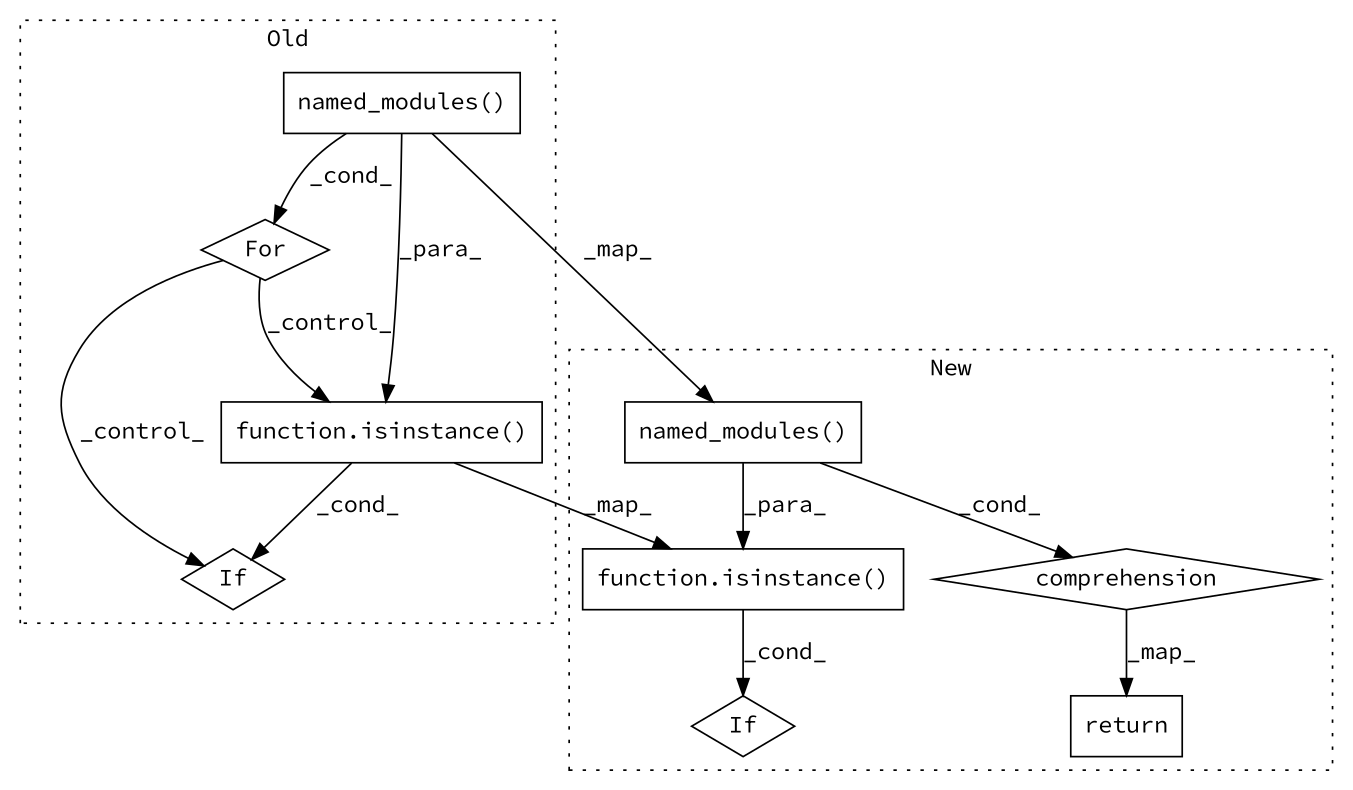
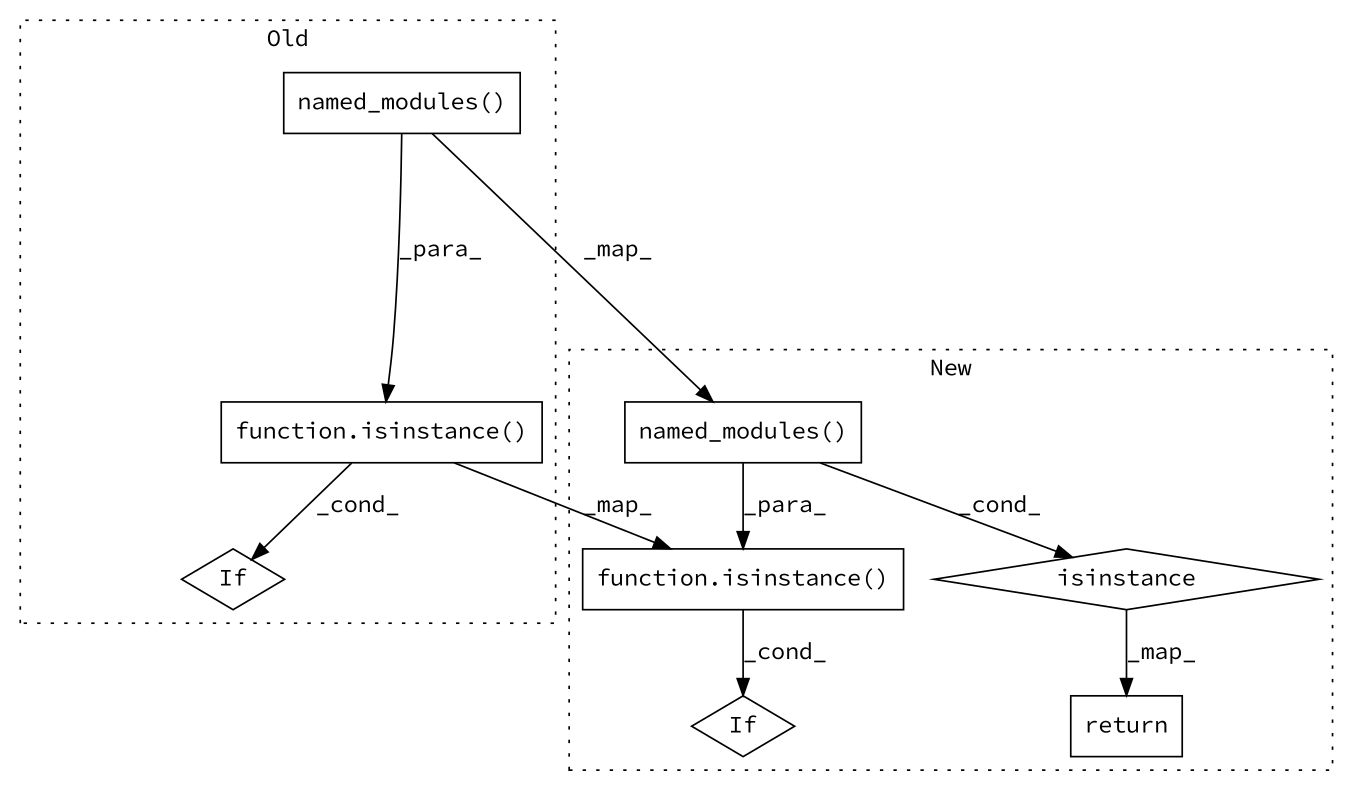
node "For": removed
node "comprehension": label "comprehension" -> "isinstance"
